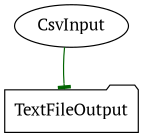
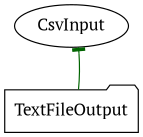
edge "CsvInput" -> "TextFileOutput": reversed
